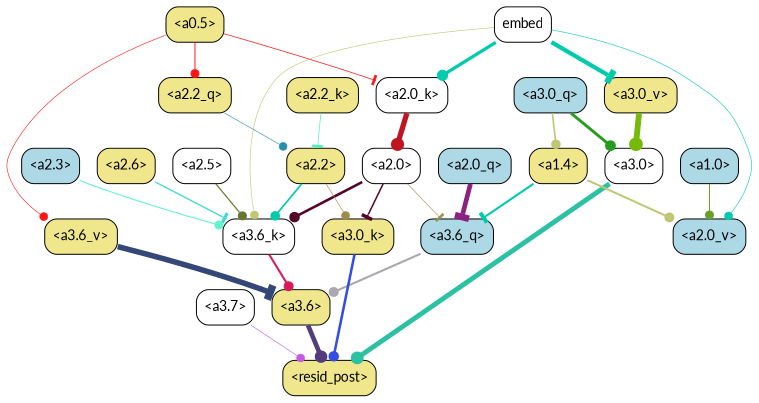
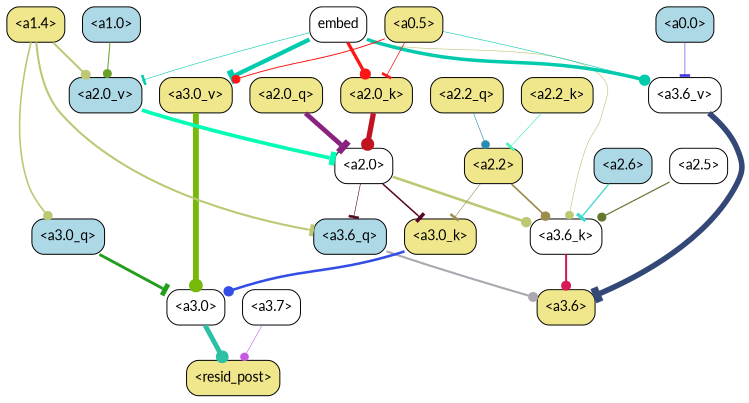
node "<a0.0>": added
edge "<a0.5>" -> "<a2.2_q>": now "<a0.5>" -> "<a3.0_v>"
edge "embed" -> "<a2.0_k>": color #01caad -> #fc1615
edge "embed" -> "<a3.6_v>": added
edge "embed" -> "<a2.0_v>": arrowhead dot -> tee
node "<a2.0_k>": fillcolor white -> khaki
edge "<a0.5>" -> "<a3.6_v>": color #fc1615 -> #01caad
edge "<a3.0_q>" -> "<a1.4>": reversed
edge "<a3.0_q>" -> "<a3.0>": arrowhead dot -> tee
edge "<a2.0_v>" -> "<a2.0>": added
node "<a2.3>": removed
node "<a2.6>": fillcolor khaki -> lightblue
node "<a2.0_q>": fillcolor lightblue -> khaki
edge "<a2.2>" -> "<a3.6_k>": color #01caad -> #9c8c4e
edge "<a2.0>" -> "<a3.6_k>": color #550527 -> #bdc774
edge "<a2.0_q>" -> "<a3.6_q>": now "<a2.0_q>" -> "<a2.0>"
edge "<a2.0>" -> "<a3.6_q>": color #9c8c4e -> #550527
edge "<a1.4>" -> "<a3.6_q>": color #01caad -> #bdc774
edge "<a2.2>" -> "<a3.0_k>": arrowhead dot -> tee
node "<a3.6_v>": fillcolor khaki -> white
edge "<a3.0_k>" -> "<resid_post>": now "<a3.0_k>" -> "<a3.0>"
edge "<a3.6>" -> "<resid_post>": removed
